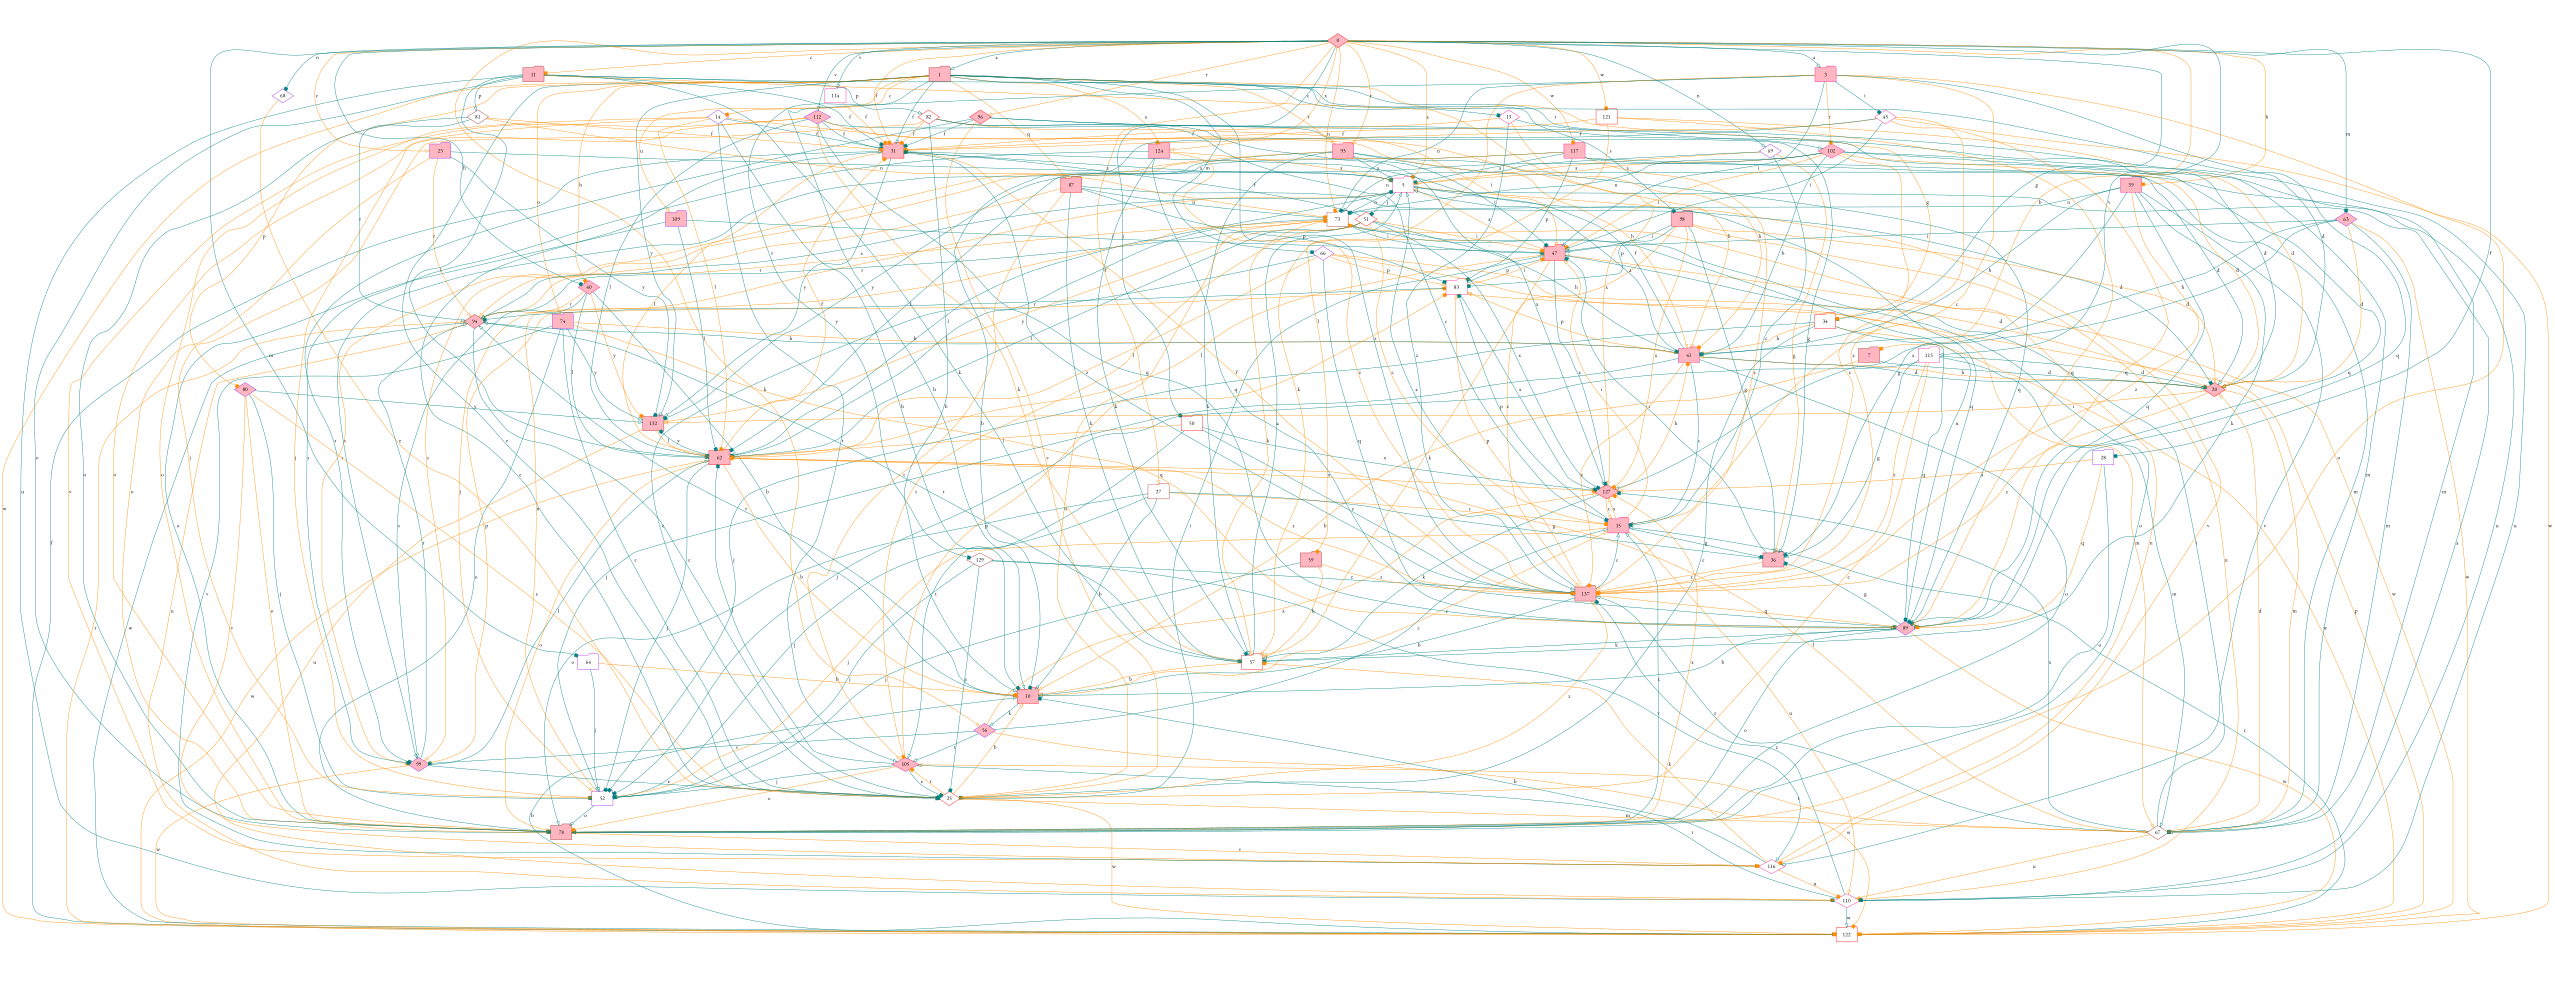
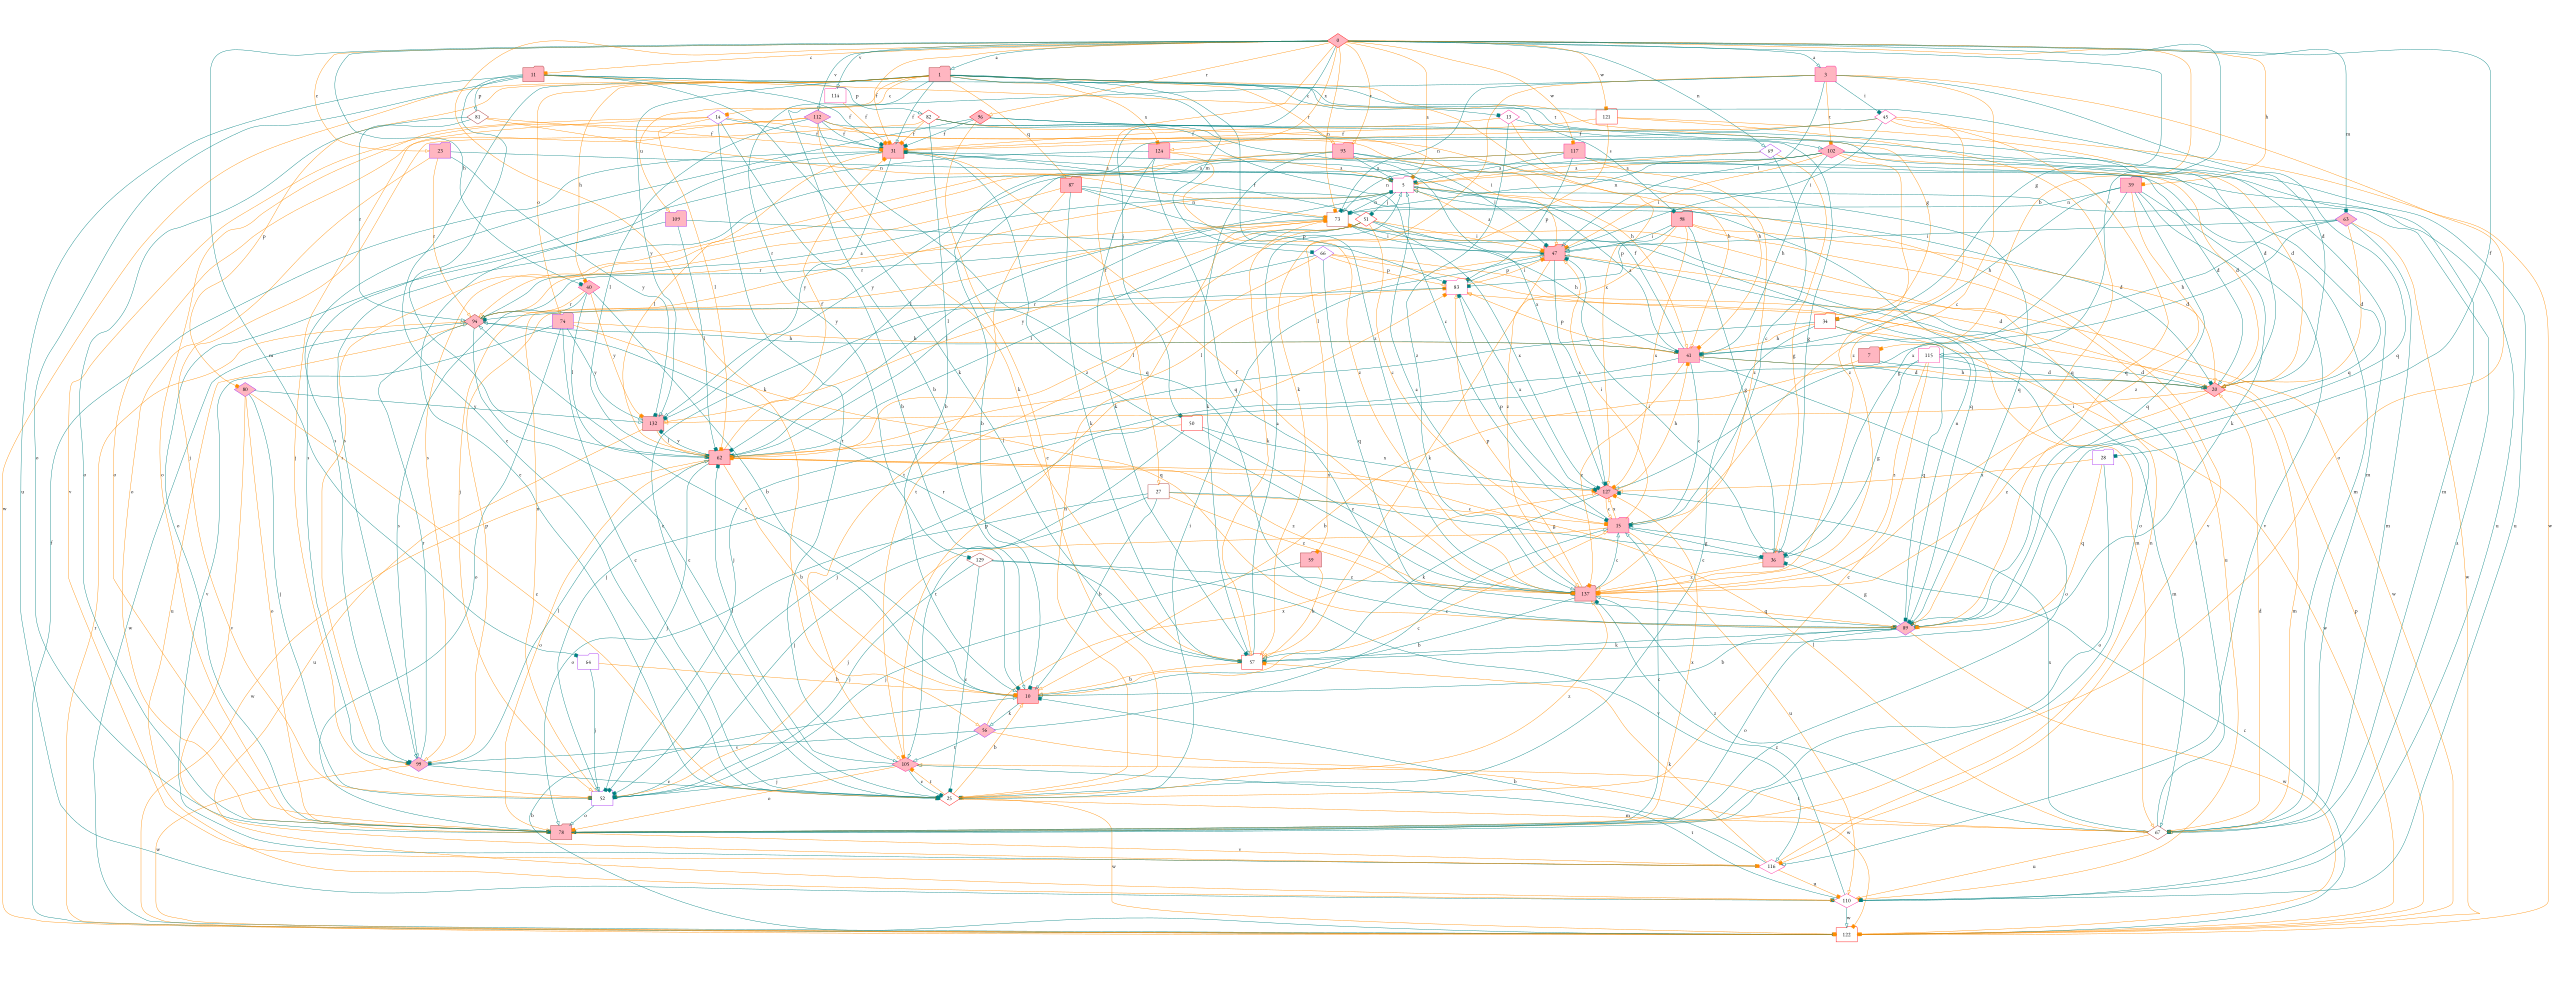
node "68": removed
edge "59" -> "137": now "27" -> "137"
